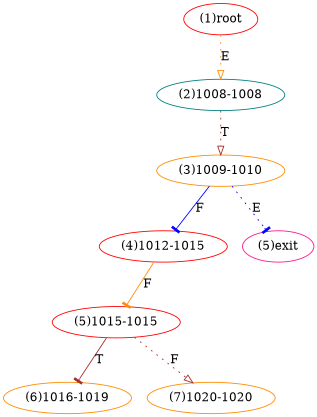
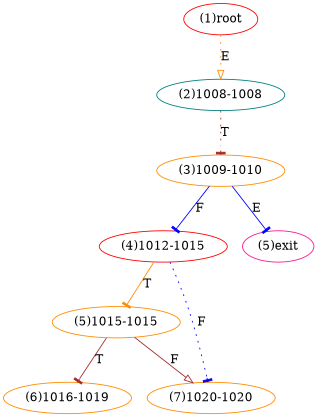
edge "(2)1008-1008" -> "(3)1009-1010": arrowhead onormal -> tee
edge "(3)1009-1010" -> "(5)exit": style dotted -> solid
edge "(4)1012-1015" -> "(5)1015-1015": label "F" -> "T"
edge "(4)1012-1015" -> "(7)1020-1020": added, label "F"
node "(5)1015-1015": color red -> darkorange
edge "(5)1015-1015" -> "(7)1020-1020": style dotted -> solid
